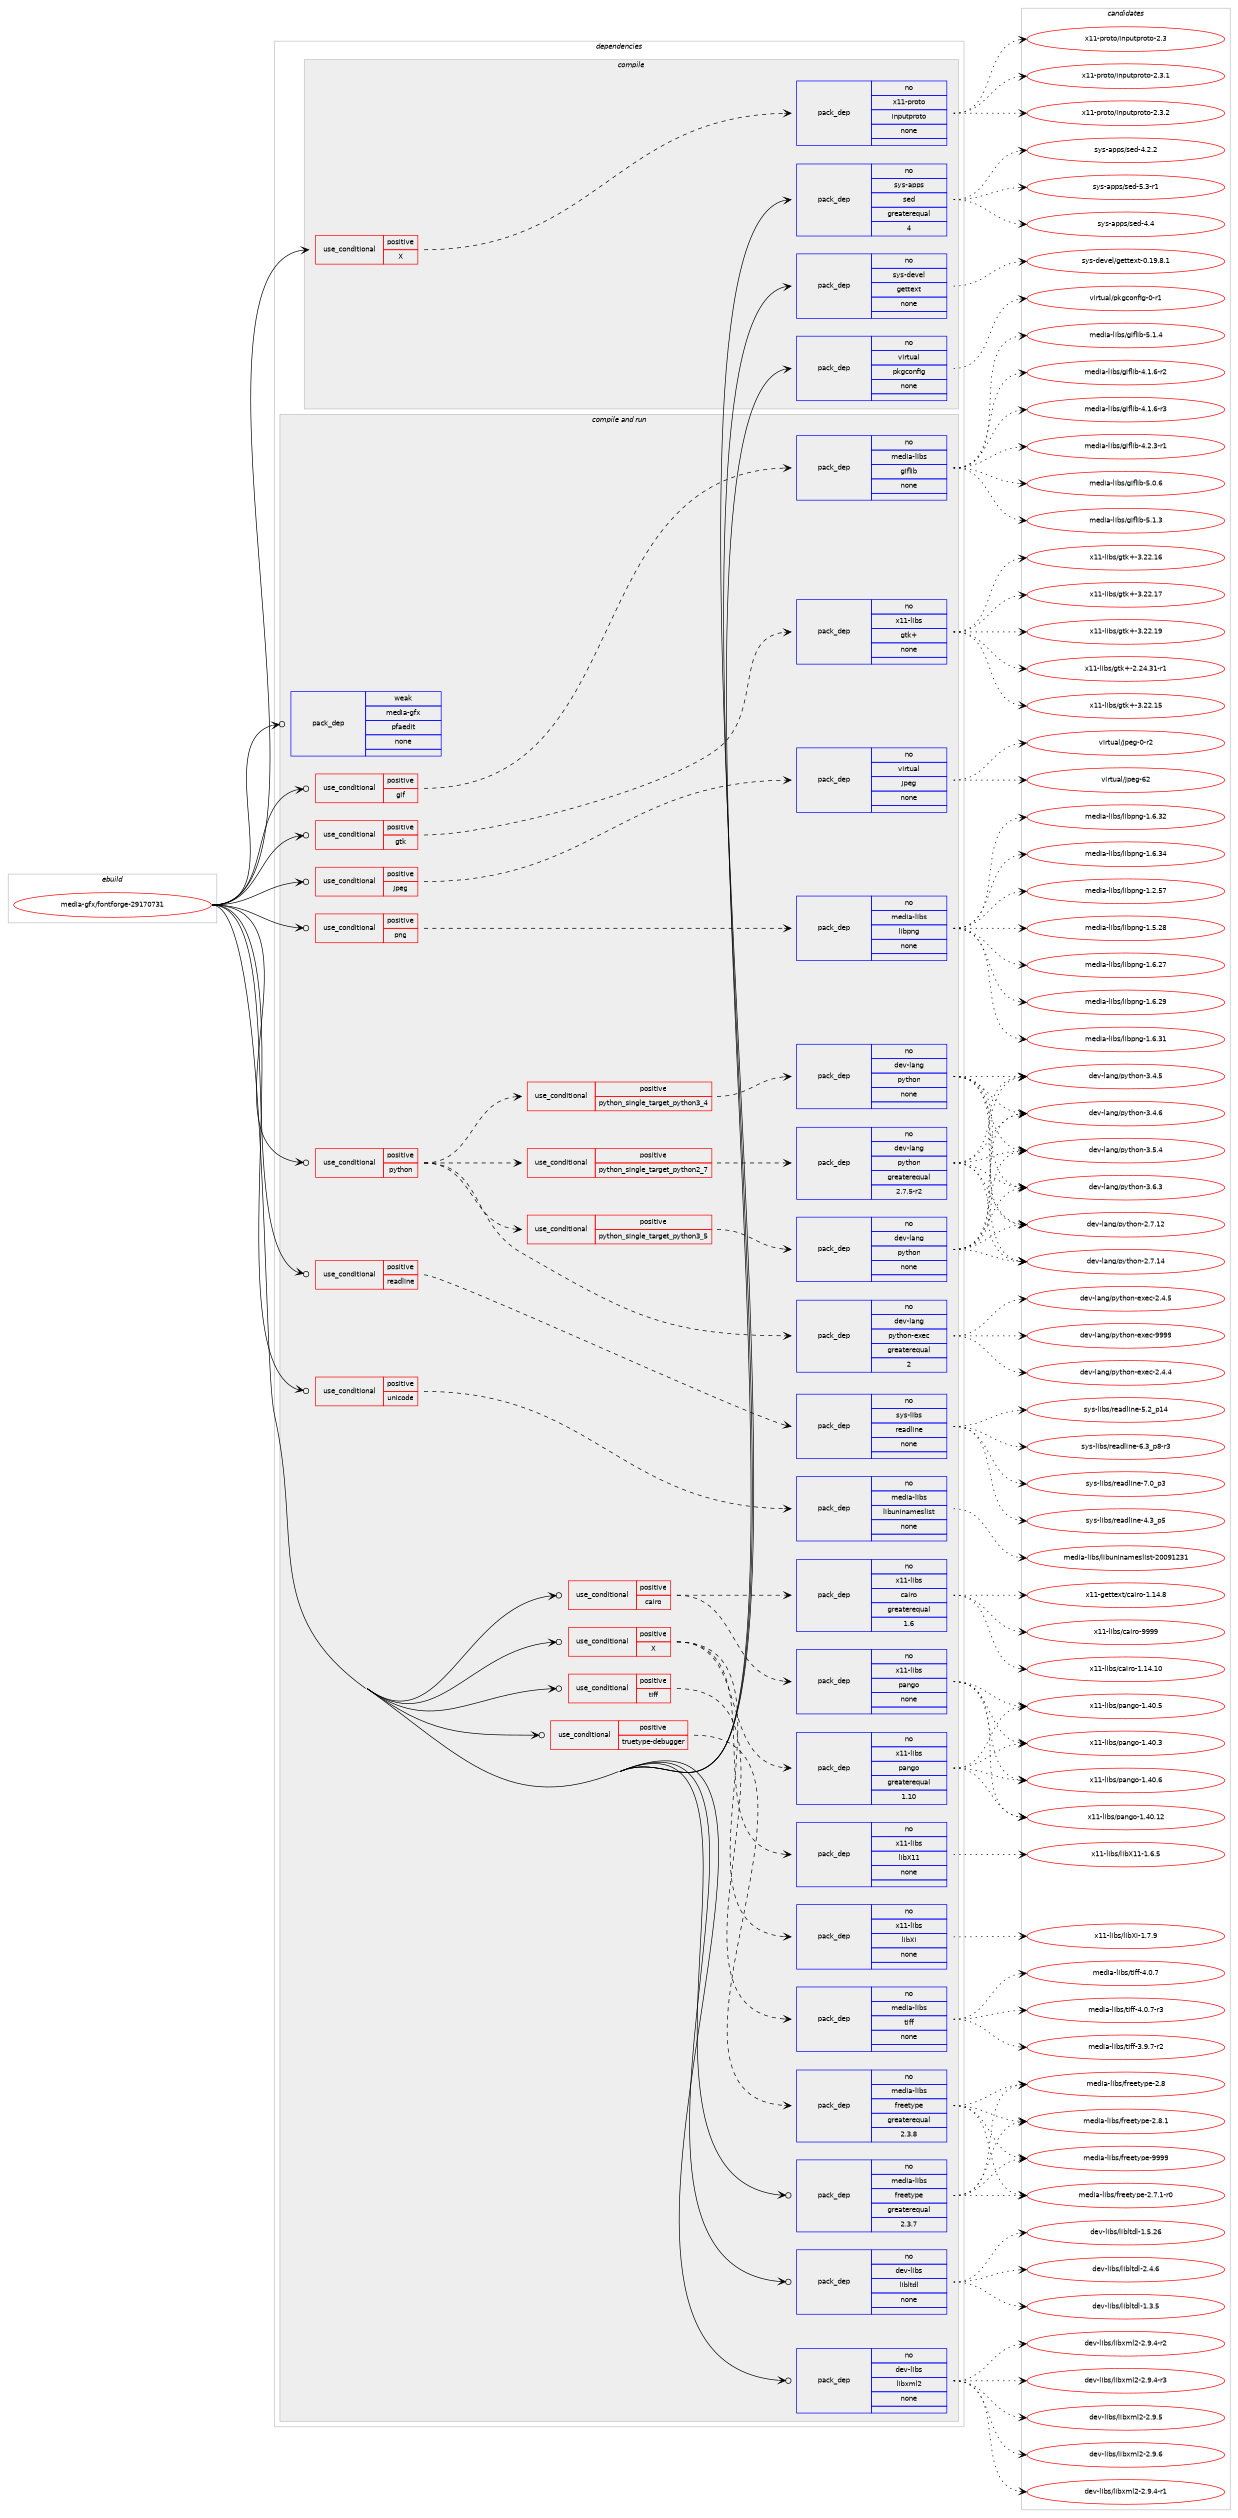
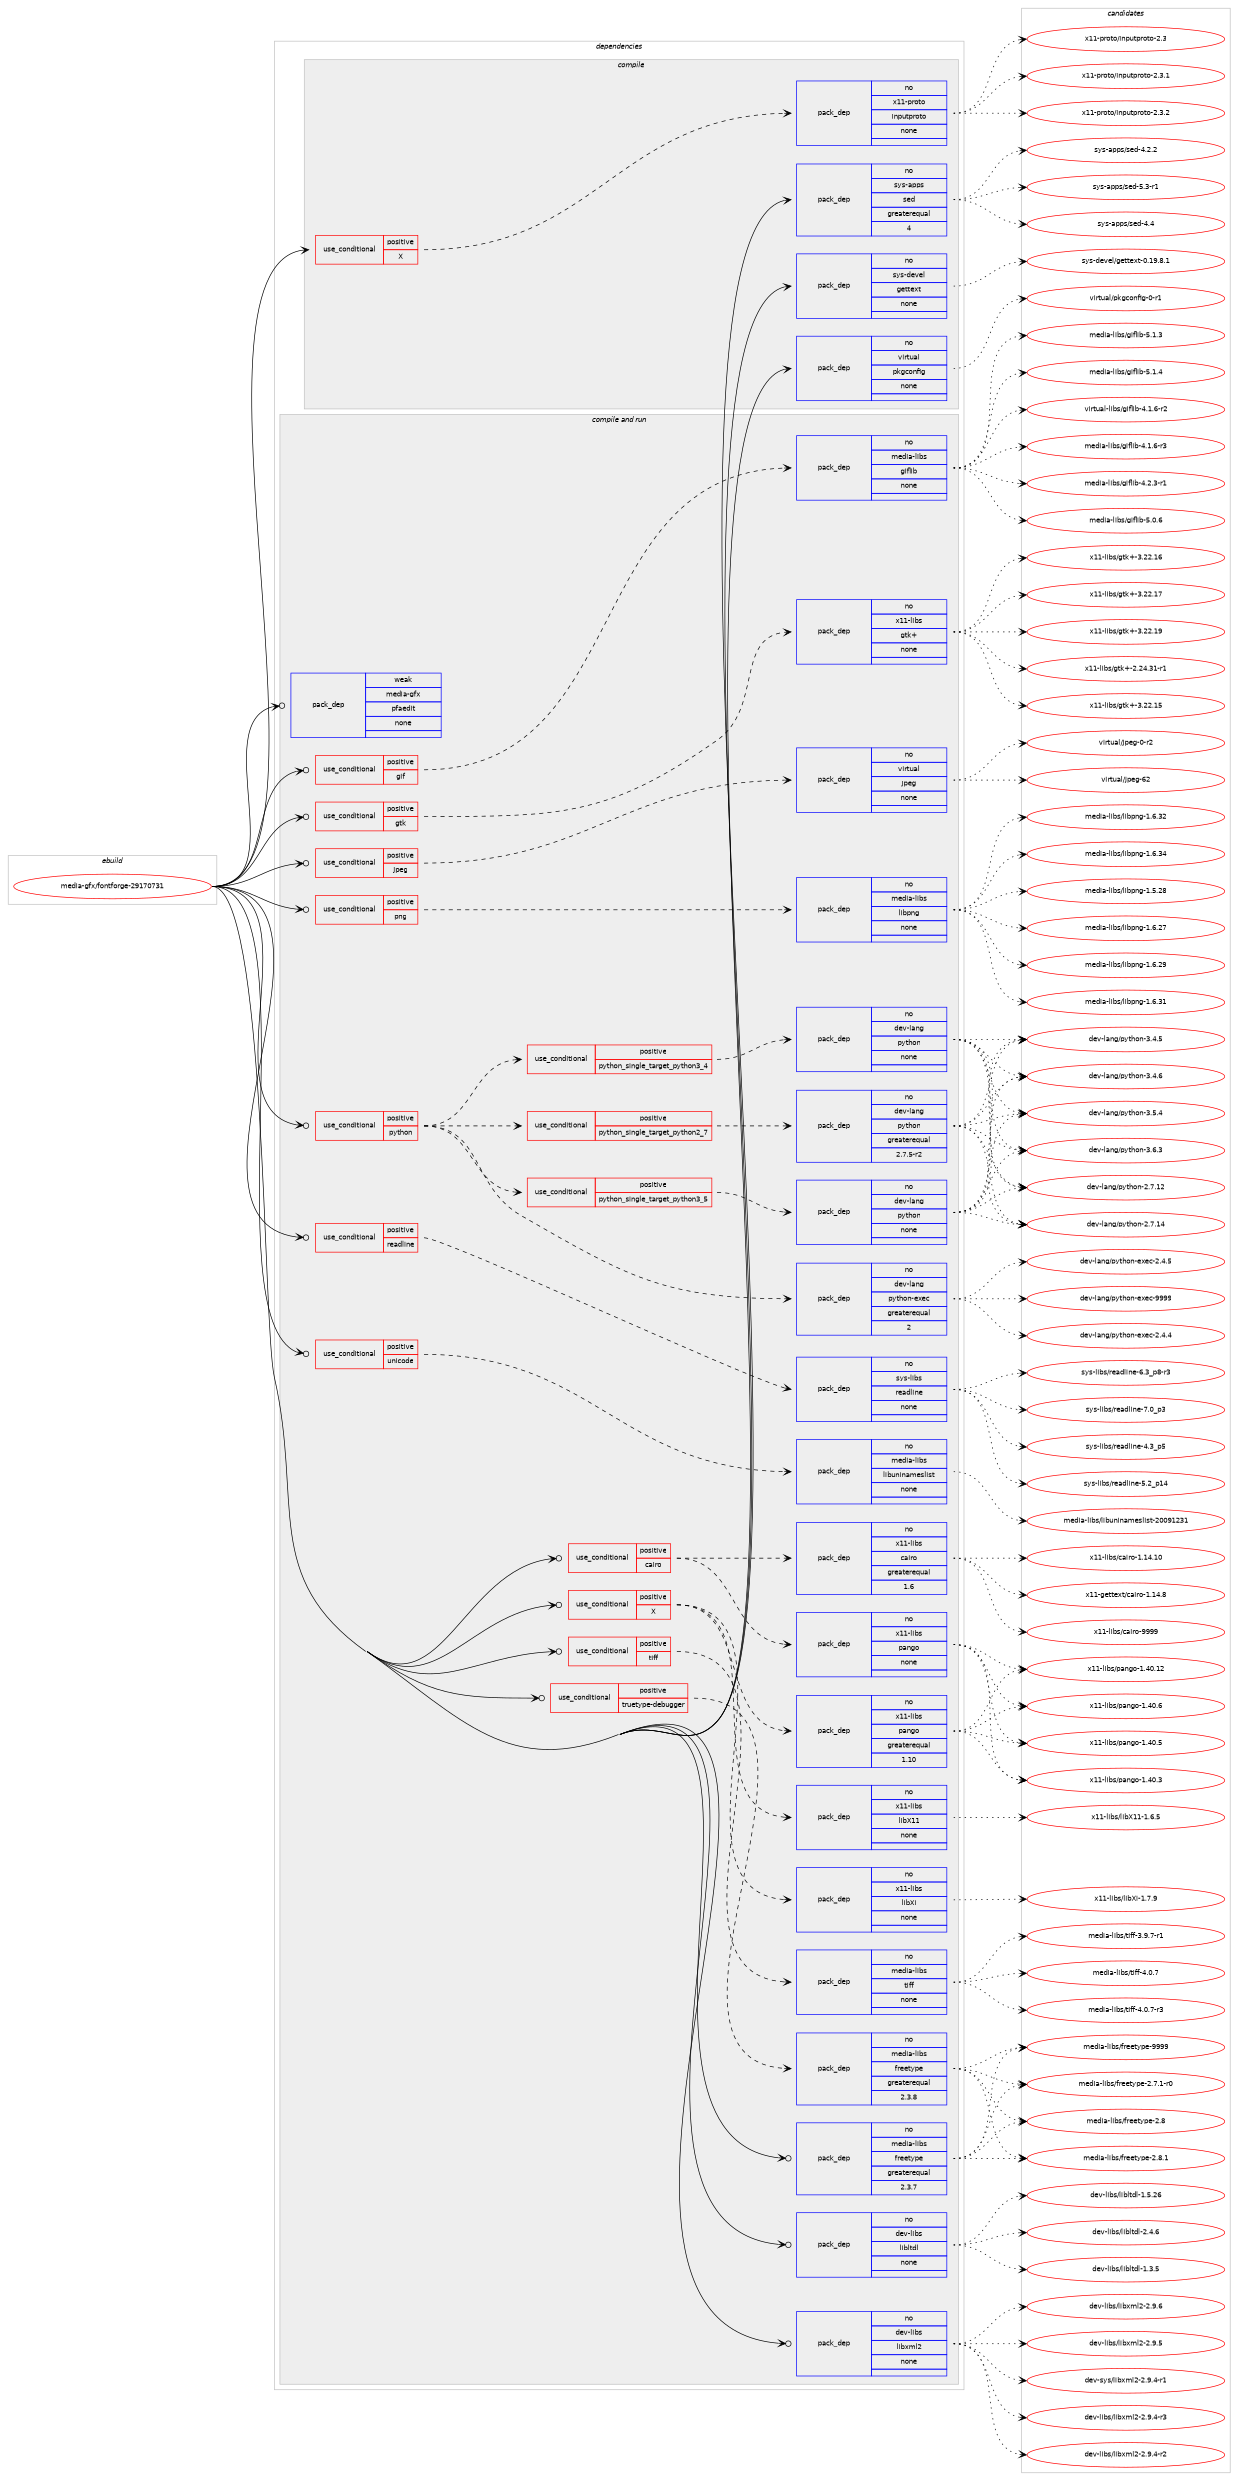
node "media-libs/giflib-4.1.6-r2": label "media-libs/giflib-4.1.6-r2" -> "virtual-libs/giflib-4.1.6-r2"
node "media-libs/libpng-1.2.57": removed
node "media-libs/tiff-3.9.7-r2": label "media-libs/tiff-3.9.7-r2" -> "media-libs/tiff-3.9.7-r1"
node "dev-libs/libxml2-2.9.4-r1": label "dev-libs/libxml2-2.9.4-r1" -> "dev-sys/libxml2-2.9.4-r1"
